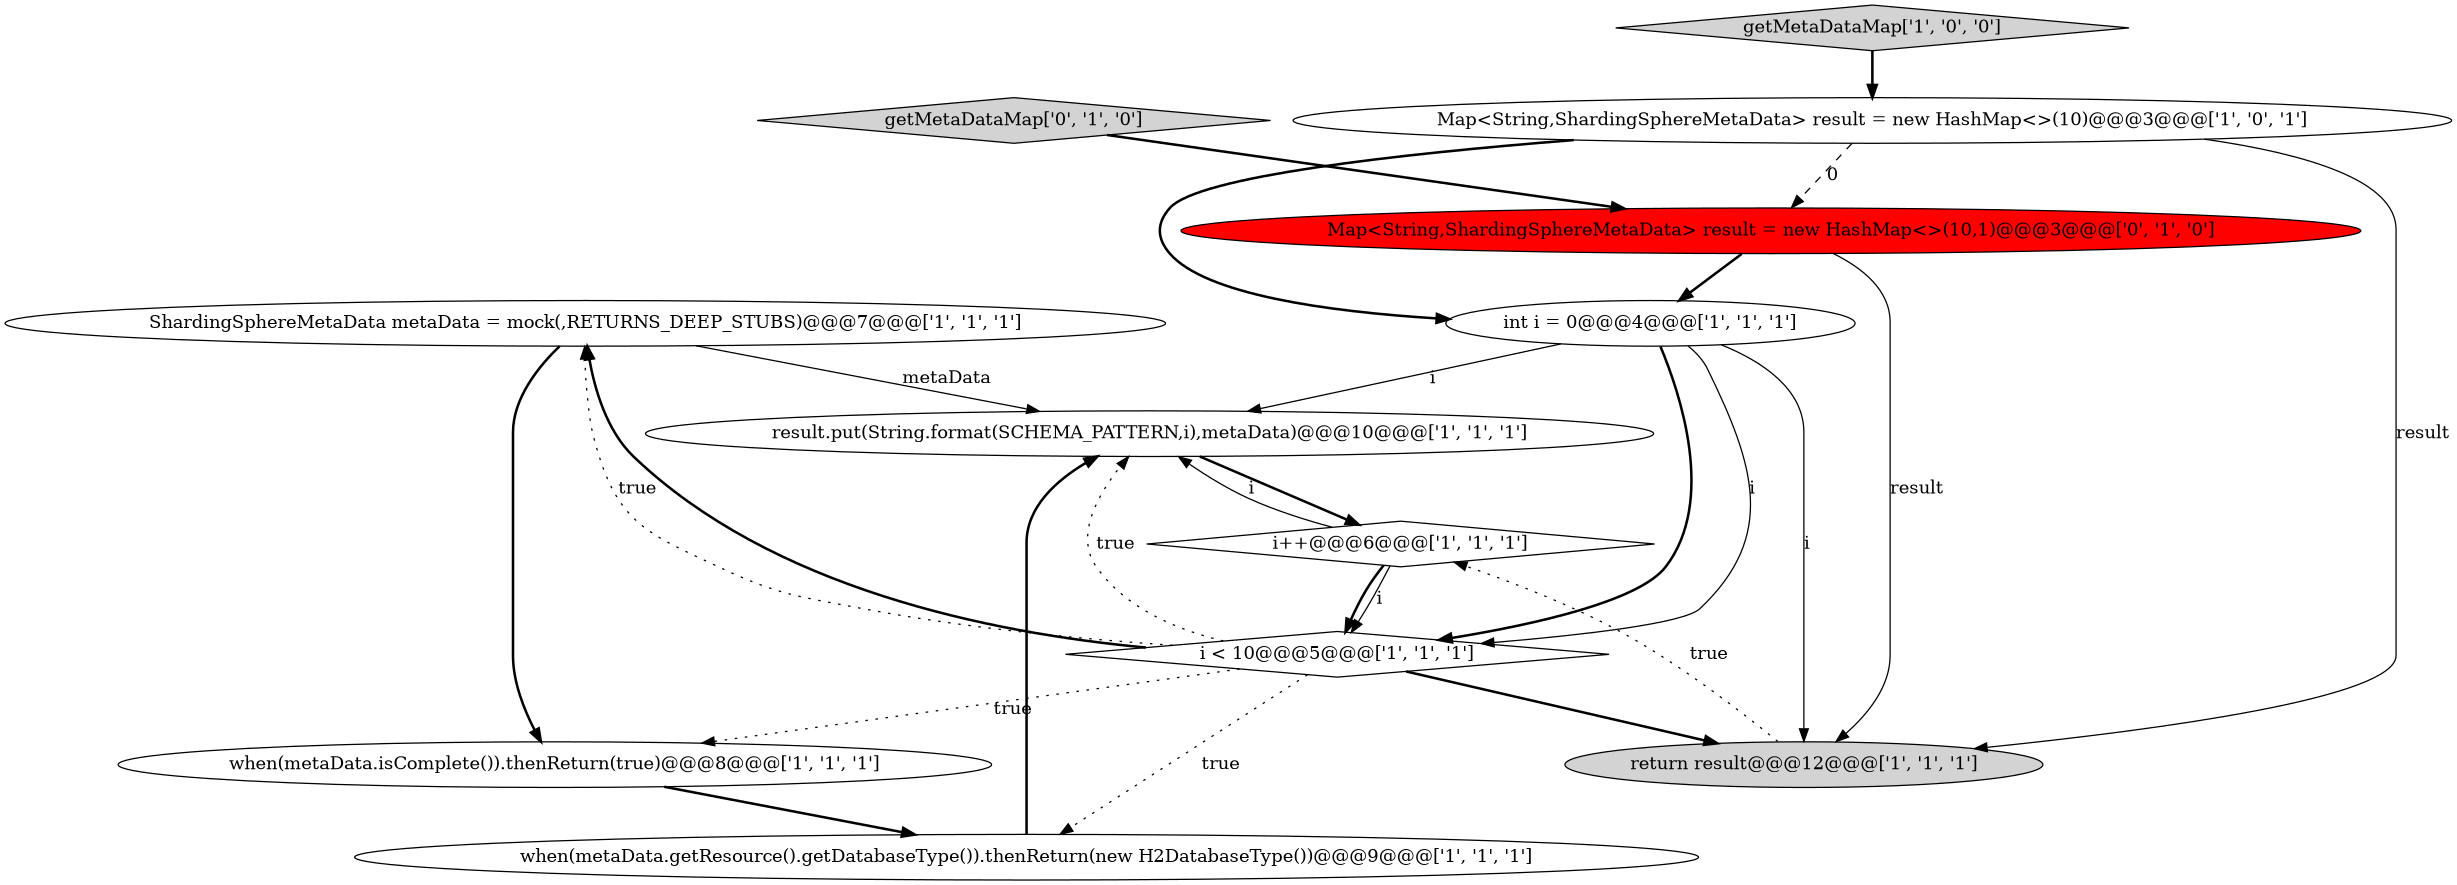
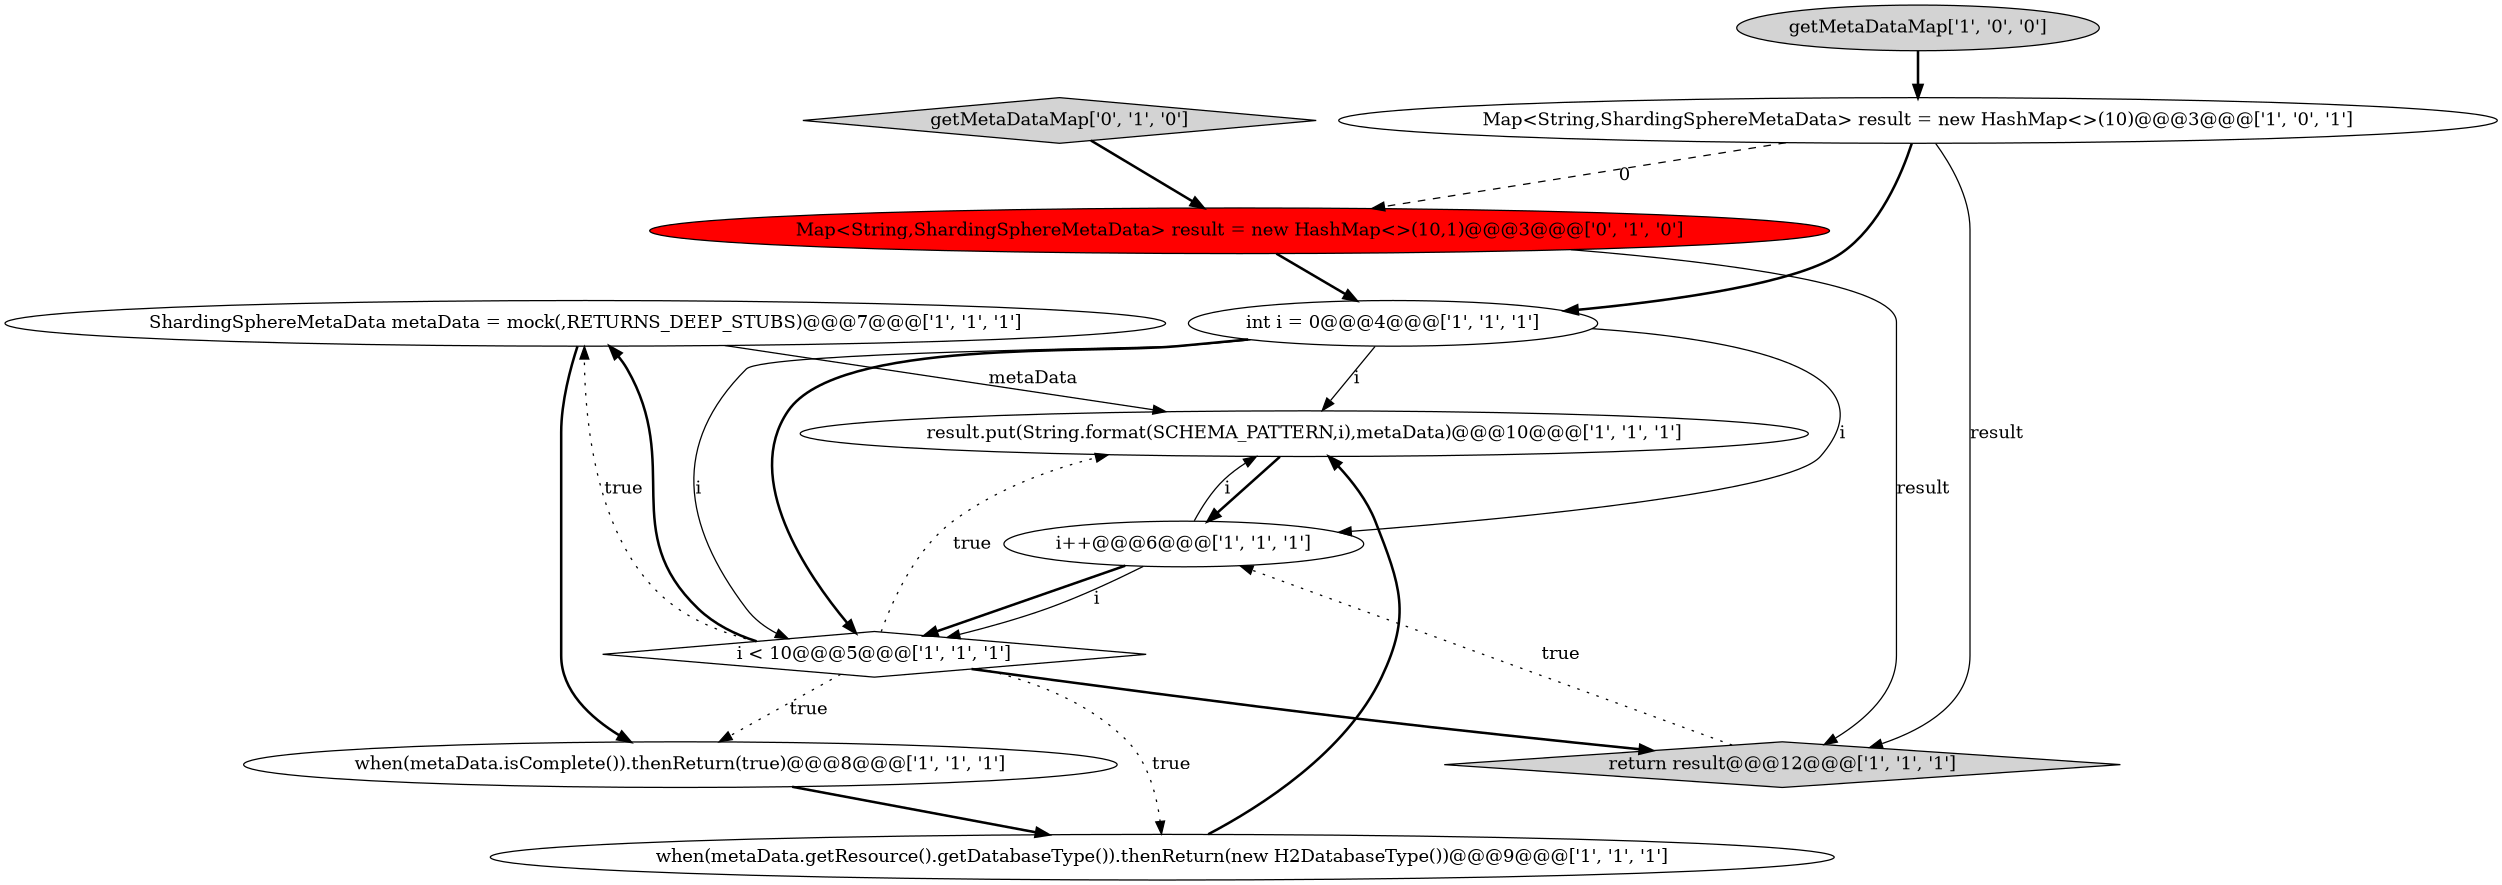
node "getMetaDataMap['1', '0', '0']": shape diamond -> ellipse
edge "int i = 0@@@4@@@['1', '1', '1']" -> "return result@@@12@@@['1', '1', '1']": now "int i = 0@@@4@@@['1', '1', '1']" -> "i++@@@6@@@['1', '1', '1']"
node "i++@@@6@@@['1', '1', '1']": shape diamond -> ellipse
node "return result@@@12@@@['1', '1', '1']": shape ellipse -> diamond
